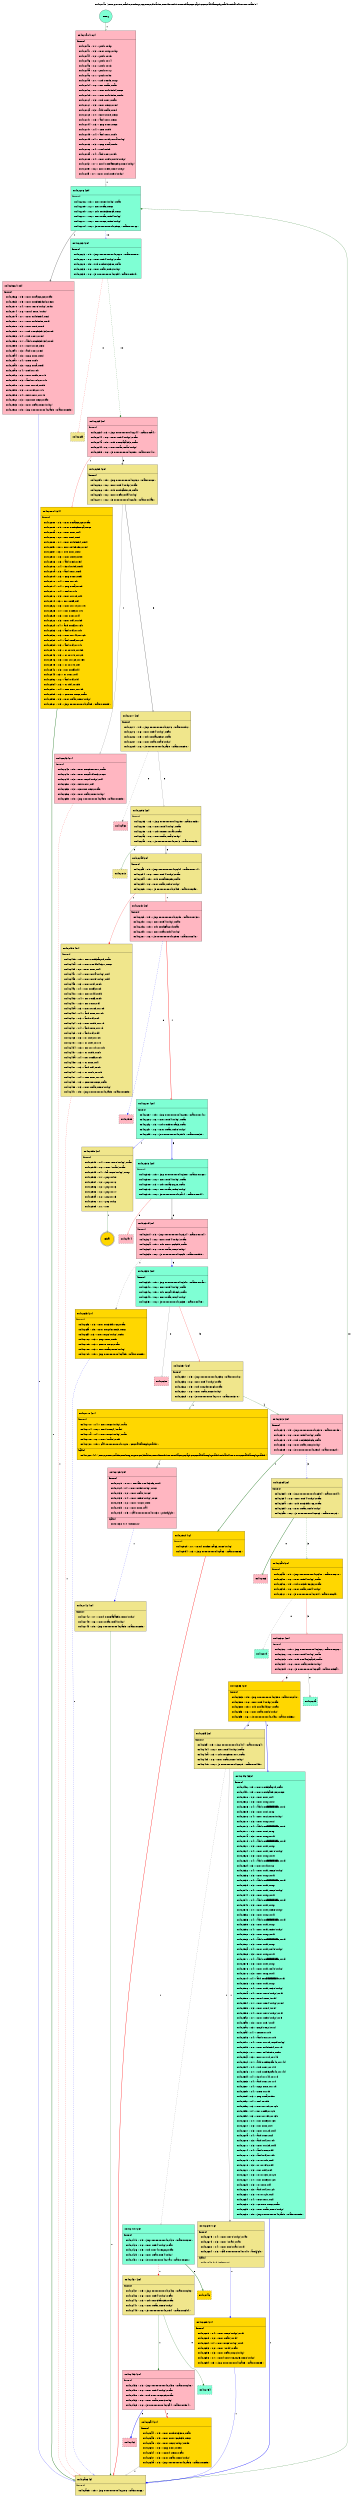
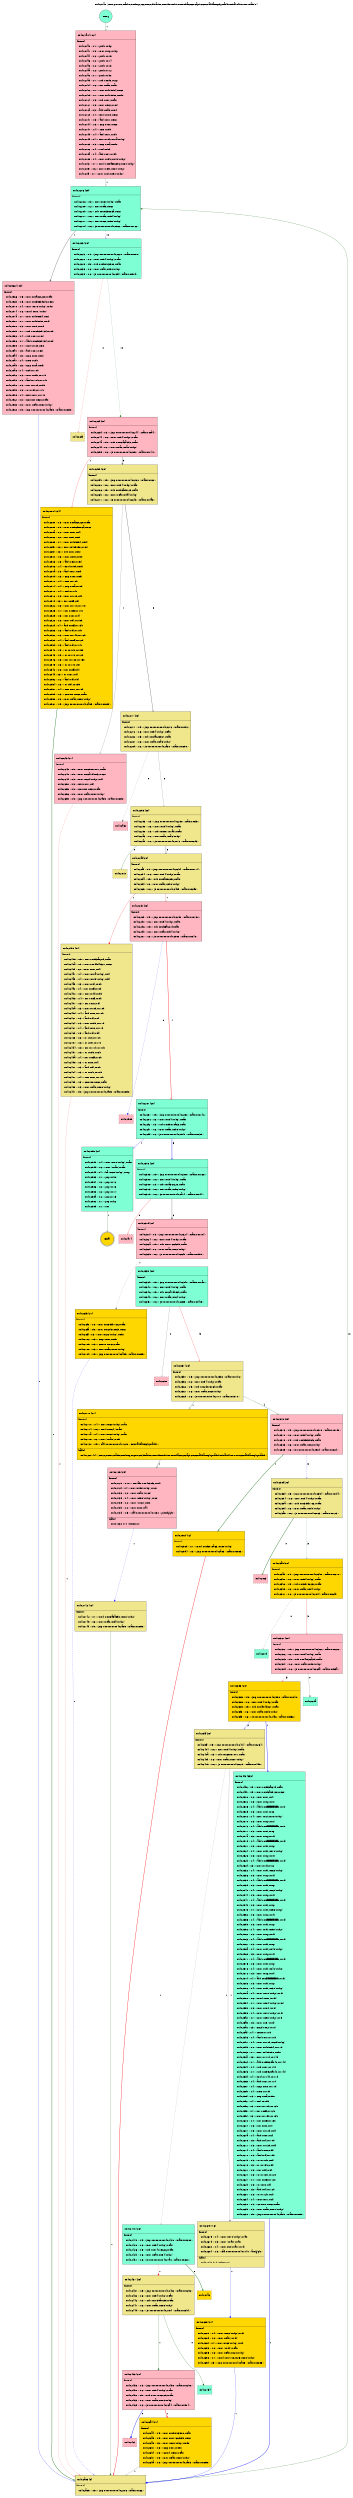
node "0x4029d9 [21]": fillcolor khaki -> aquamarine
edge "0x40231f [28]" -> "0x40233b [28]": removed, label "5"
